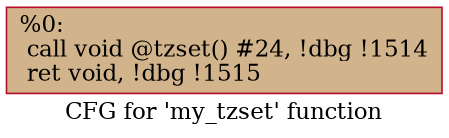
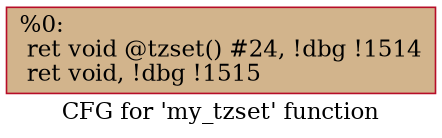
node "%0:": text "call void @tzset() #24, !dbg !1514" -> "ret void @tzset() #24, !dbg !1514"
